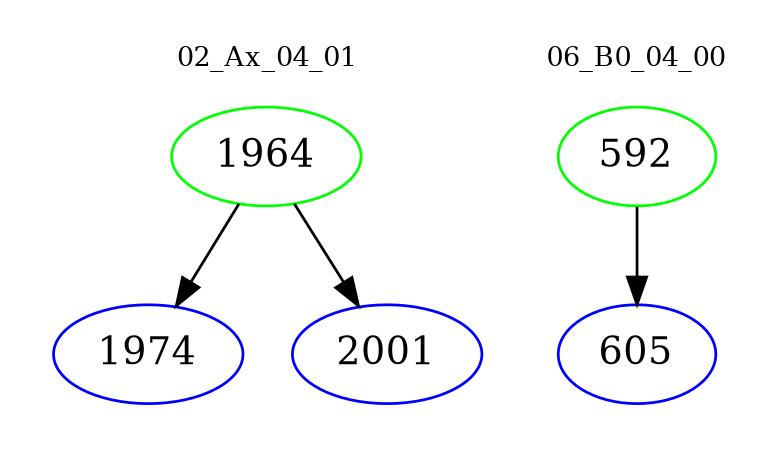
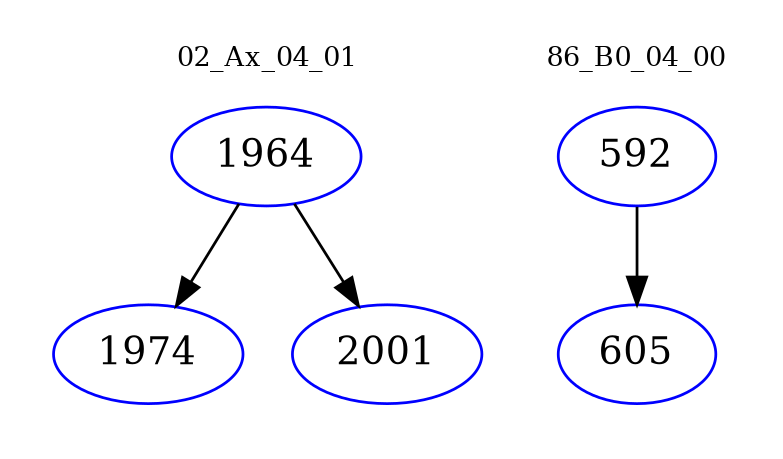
cluster "06_B0_04_00": label "06_B0_04_00" -> "86_B0_04_00"
node "1964": color green -> blue
node "592": color green -> blue
